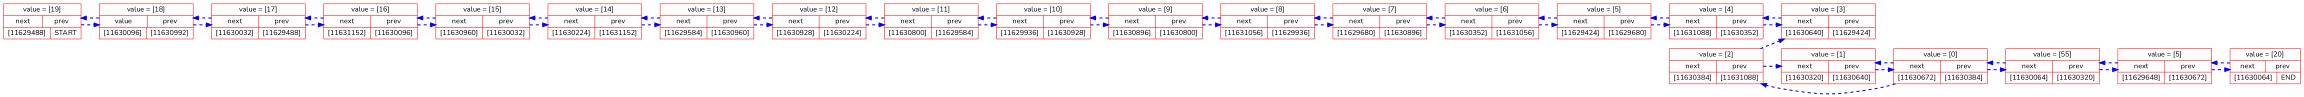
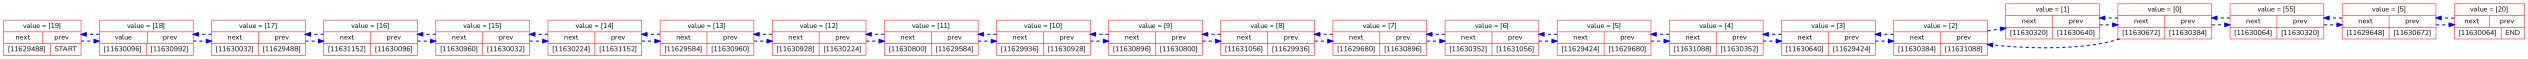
edge "value = [3]" -> "value = [2]": added
